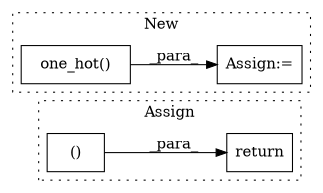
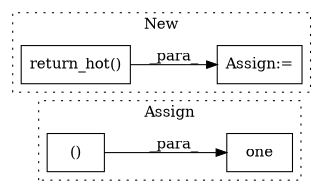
node "one_hot()": label "one_hot()" -> "return_hot()"
node "return": label "return" -> "one"
